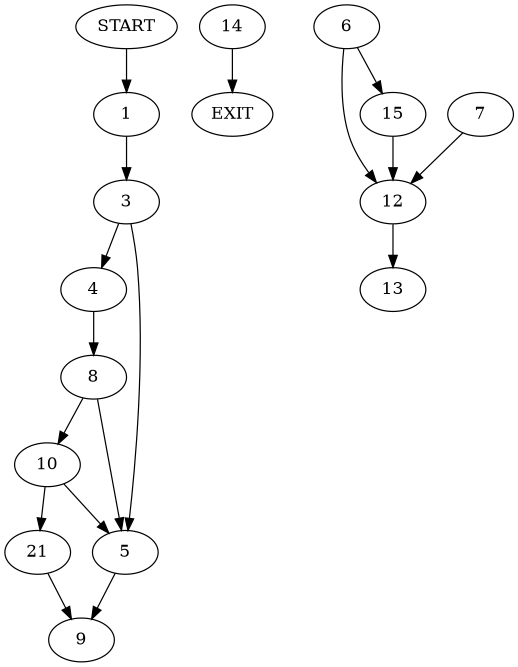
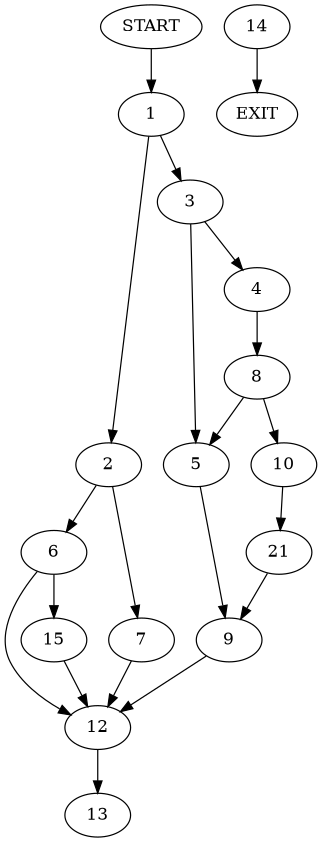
node "2": added
edge "10" -> "5": removed
edge "9" -> "12": added
